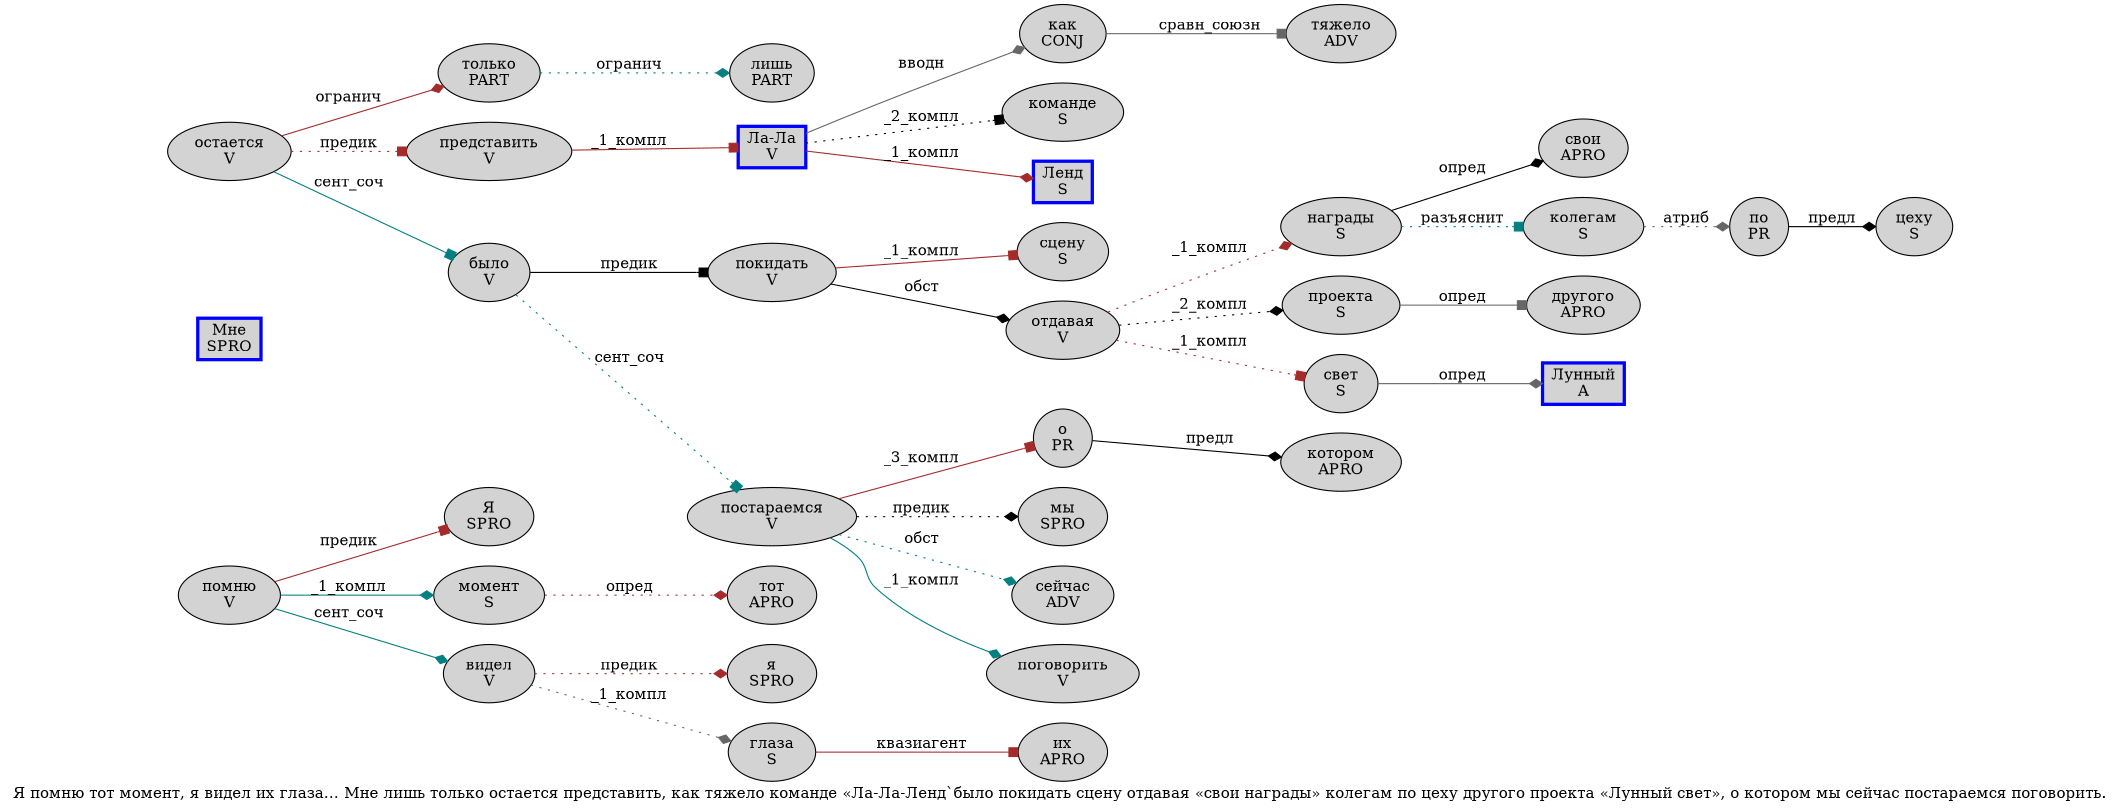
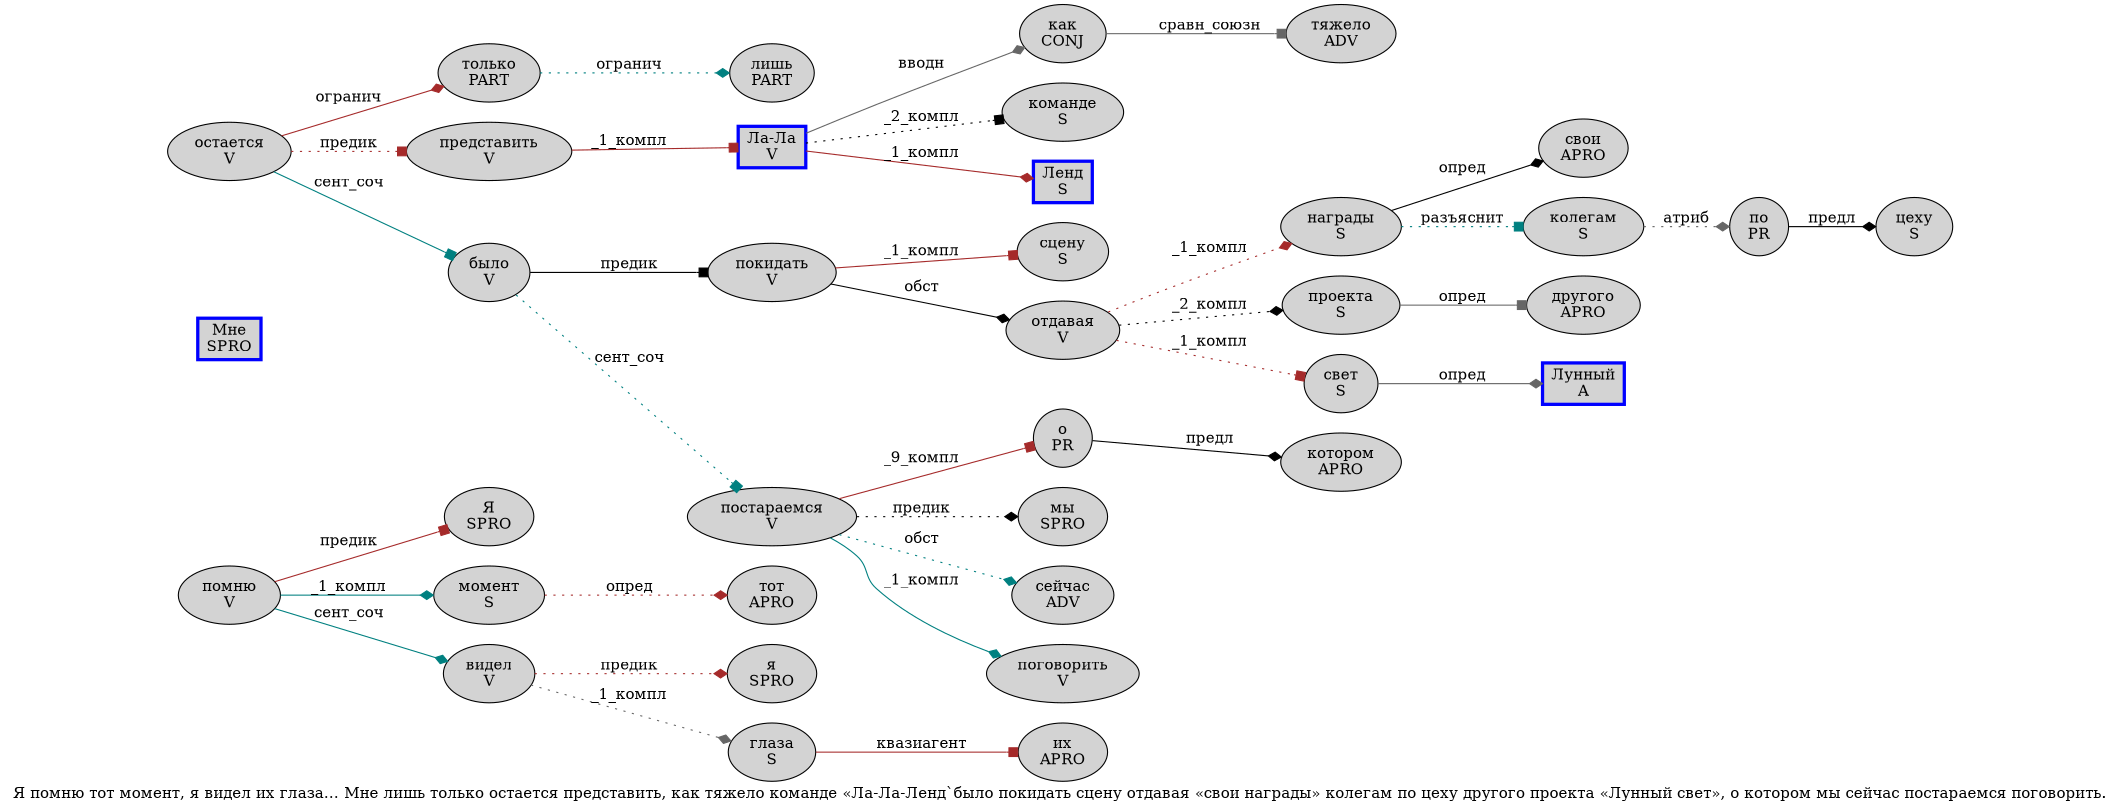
edge "постараемся V" -> "о PR": label "_3_компл" -> "_9_компл"
